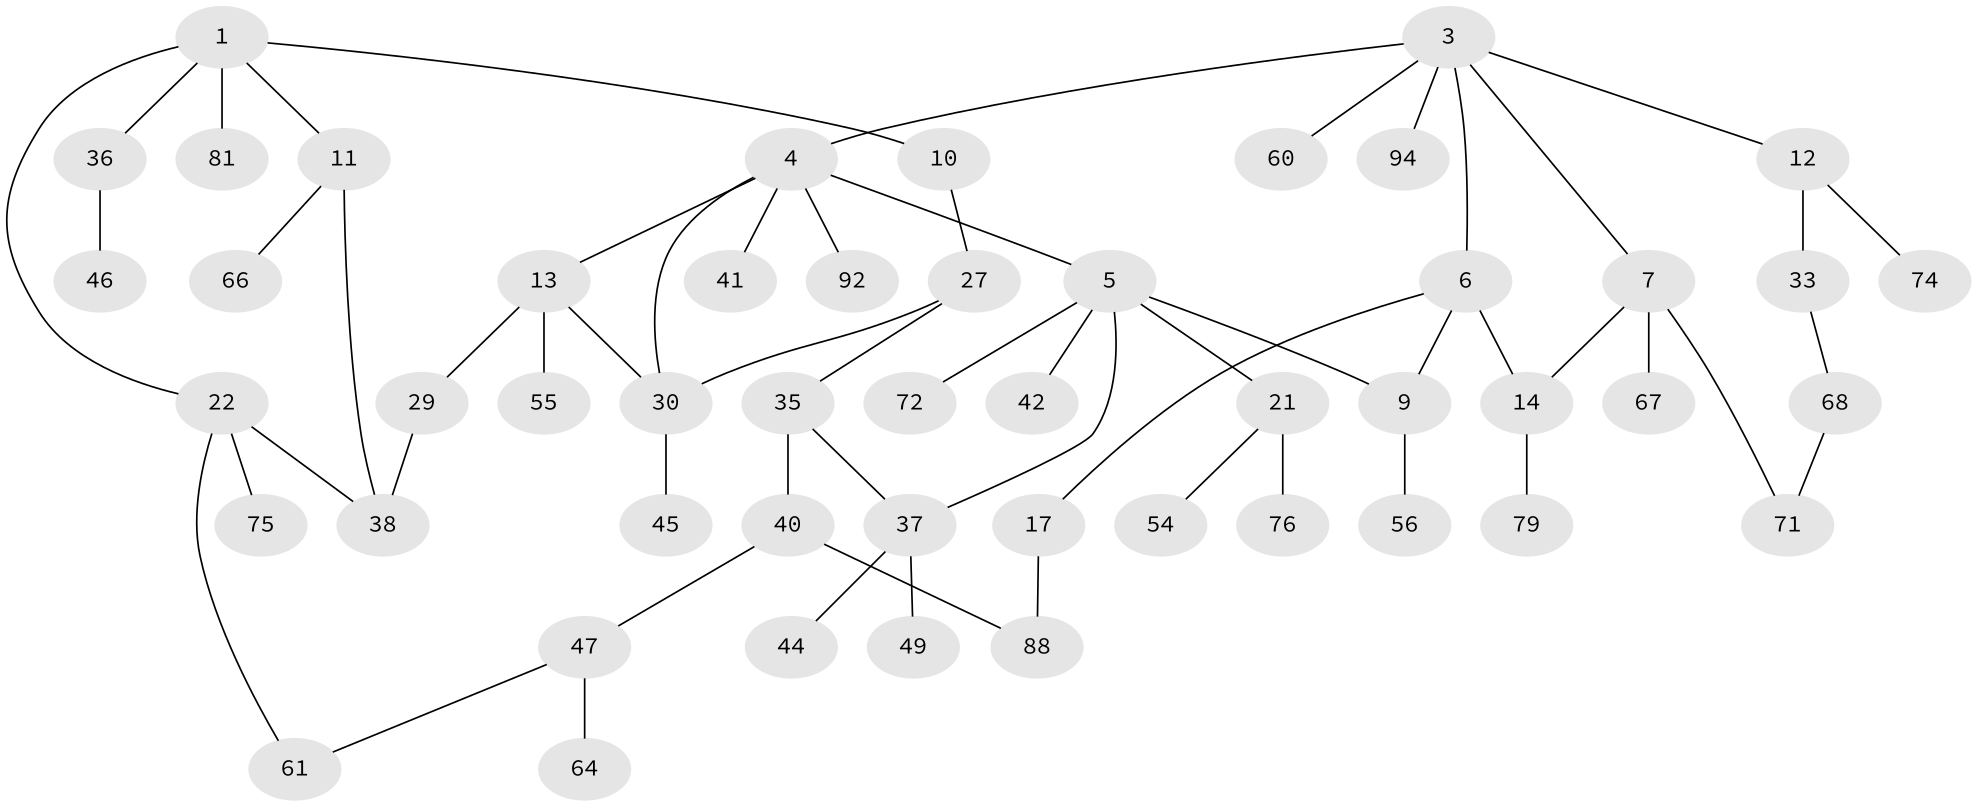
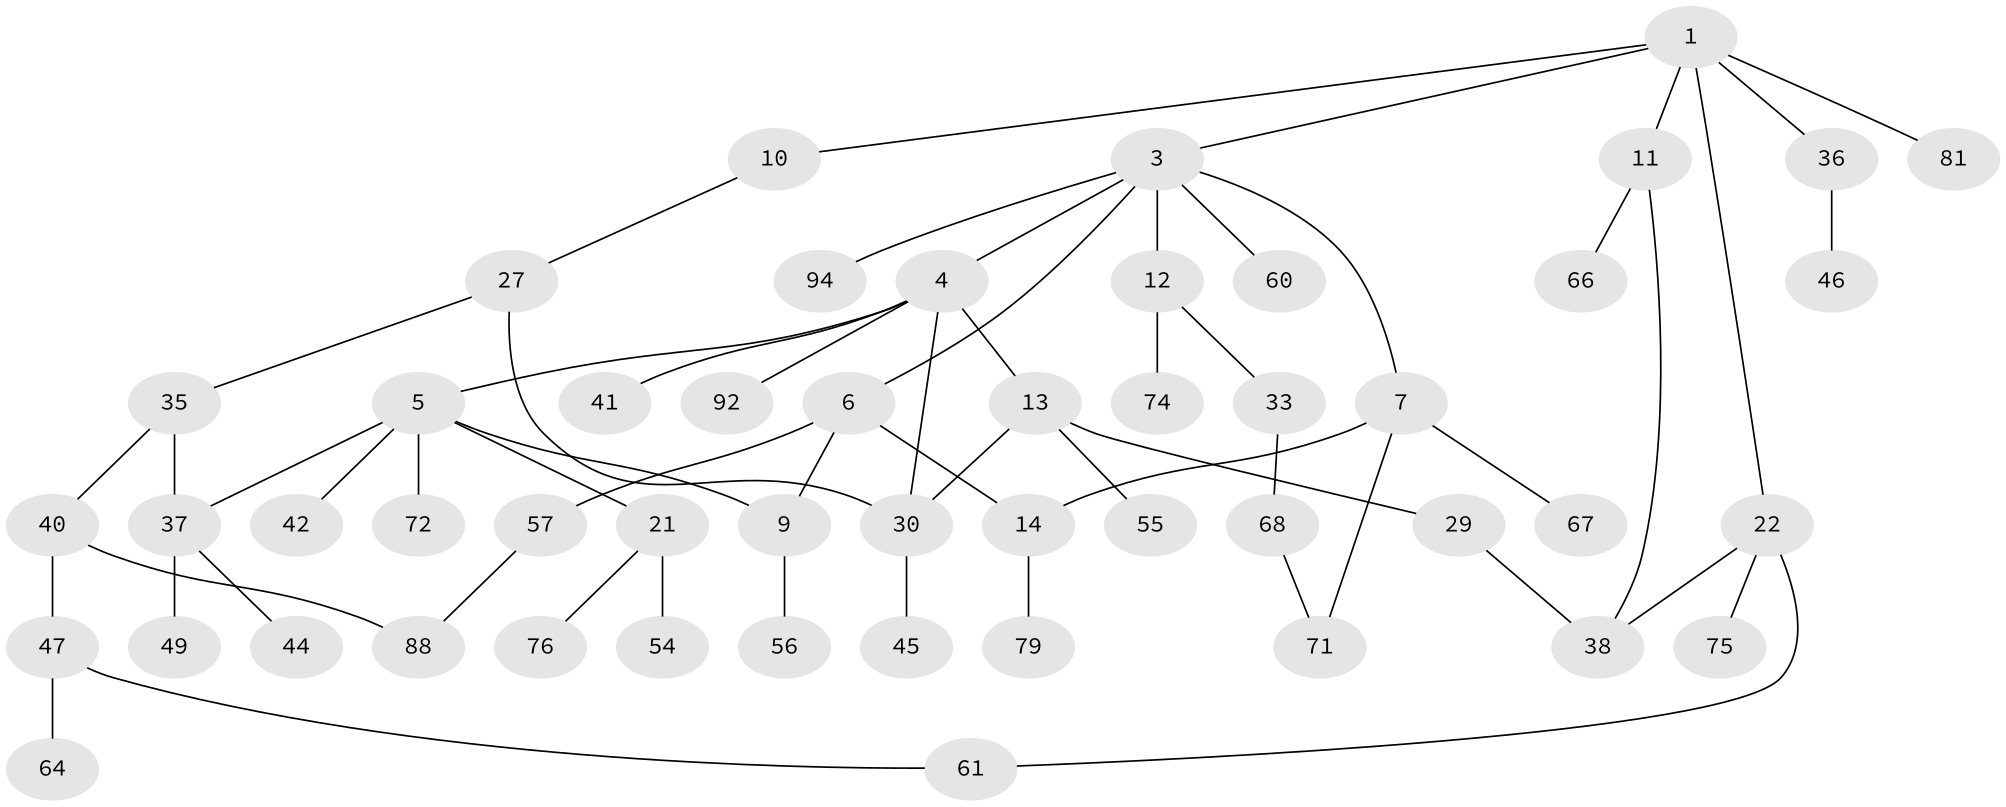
edge "1" -- "3": added
node "17": label "17" -> "57"
